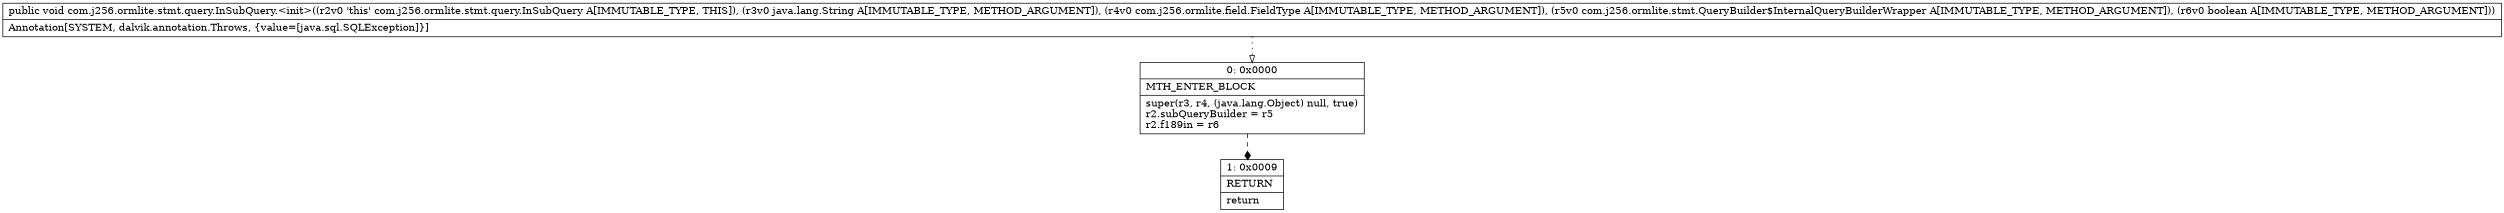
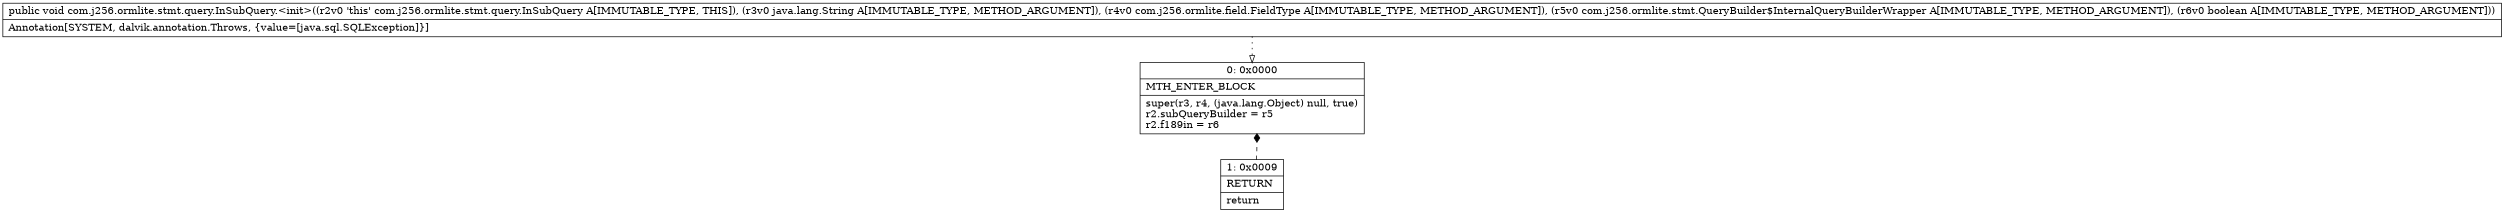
edge "0: 0x0000" -> "1: 0x0009": reversed
